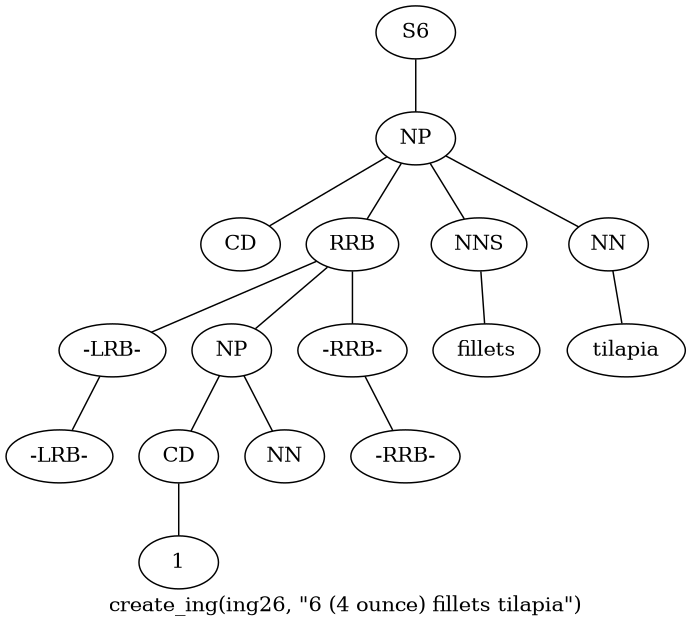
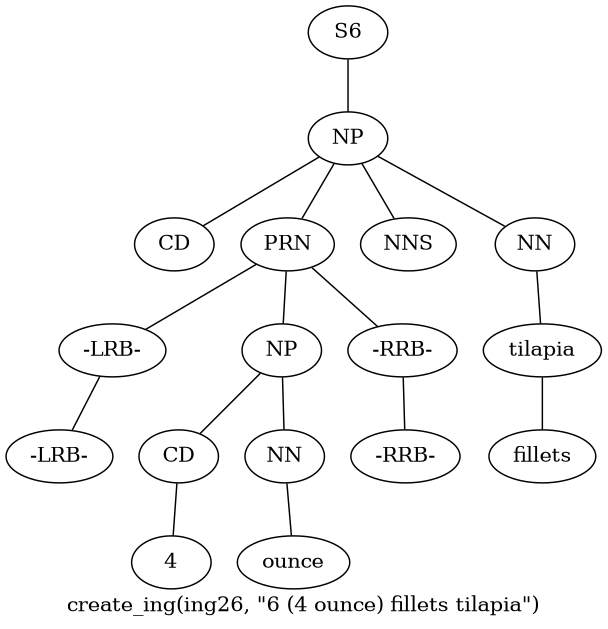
node "RRB": label "RRB" -> "PRN"
edge "NNS" -- "fillets": now "tilapia" -- "fillets"
node "1": label "1" -> "4"
node "ounce": added
